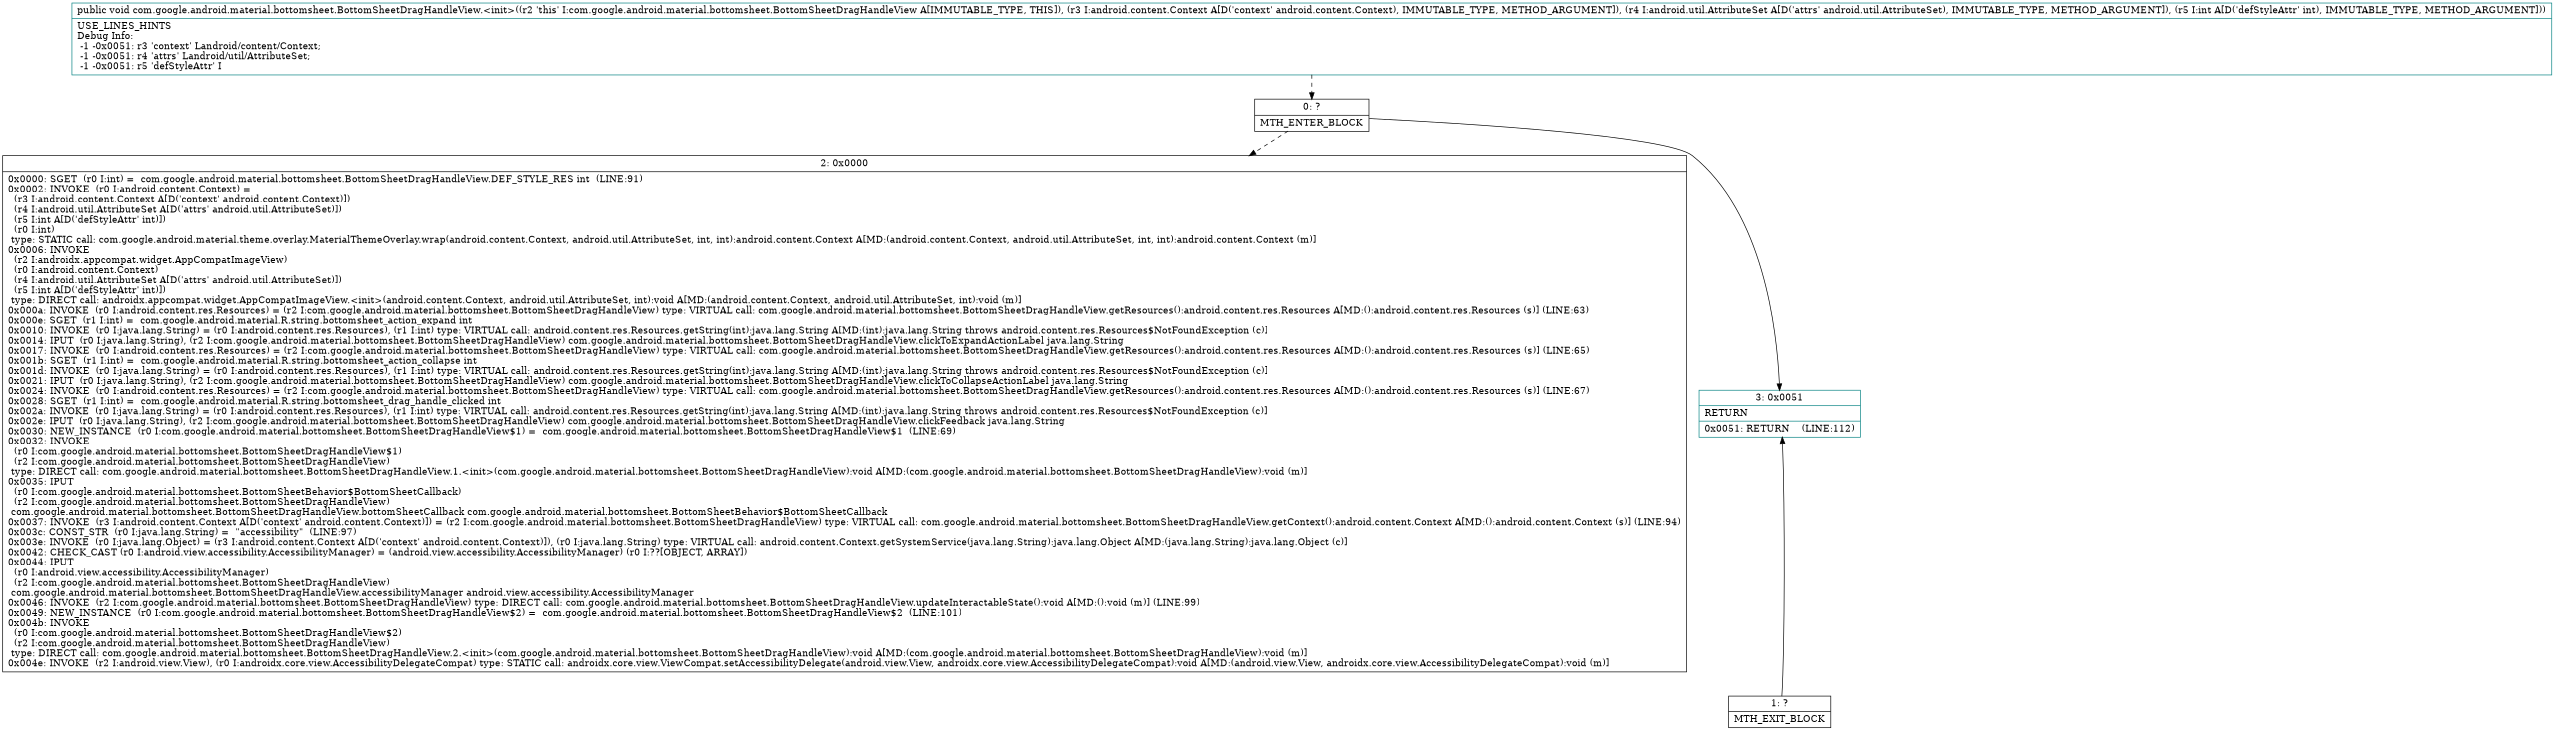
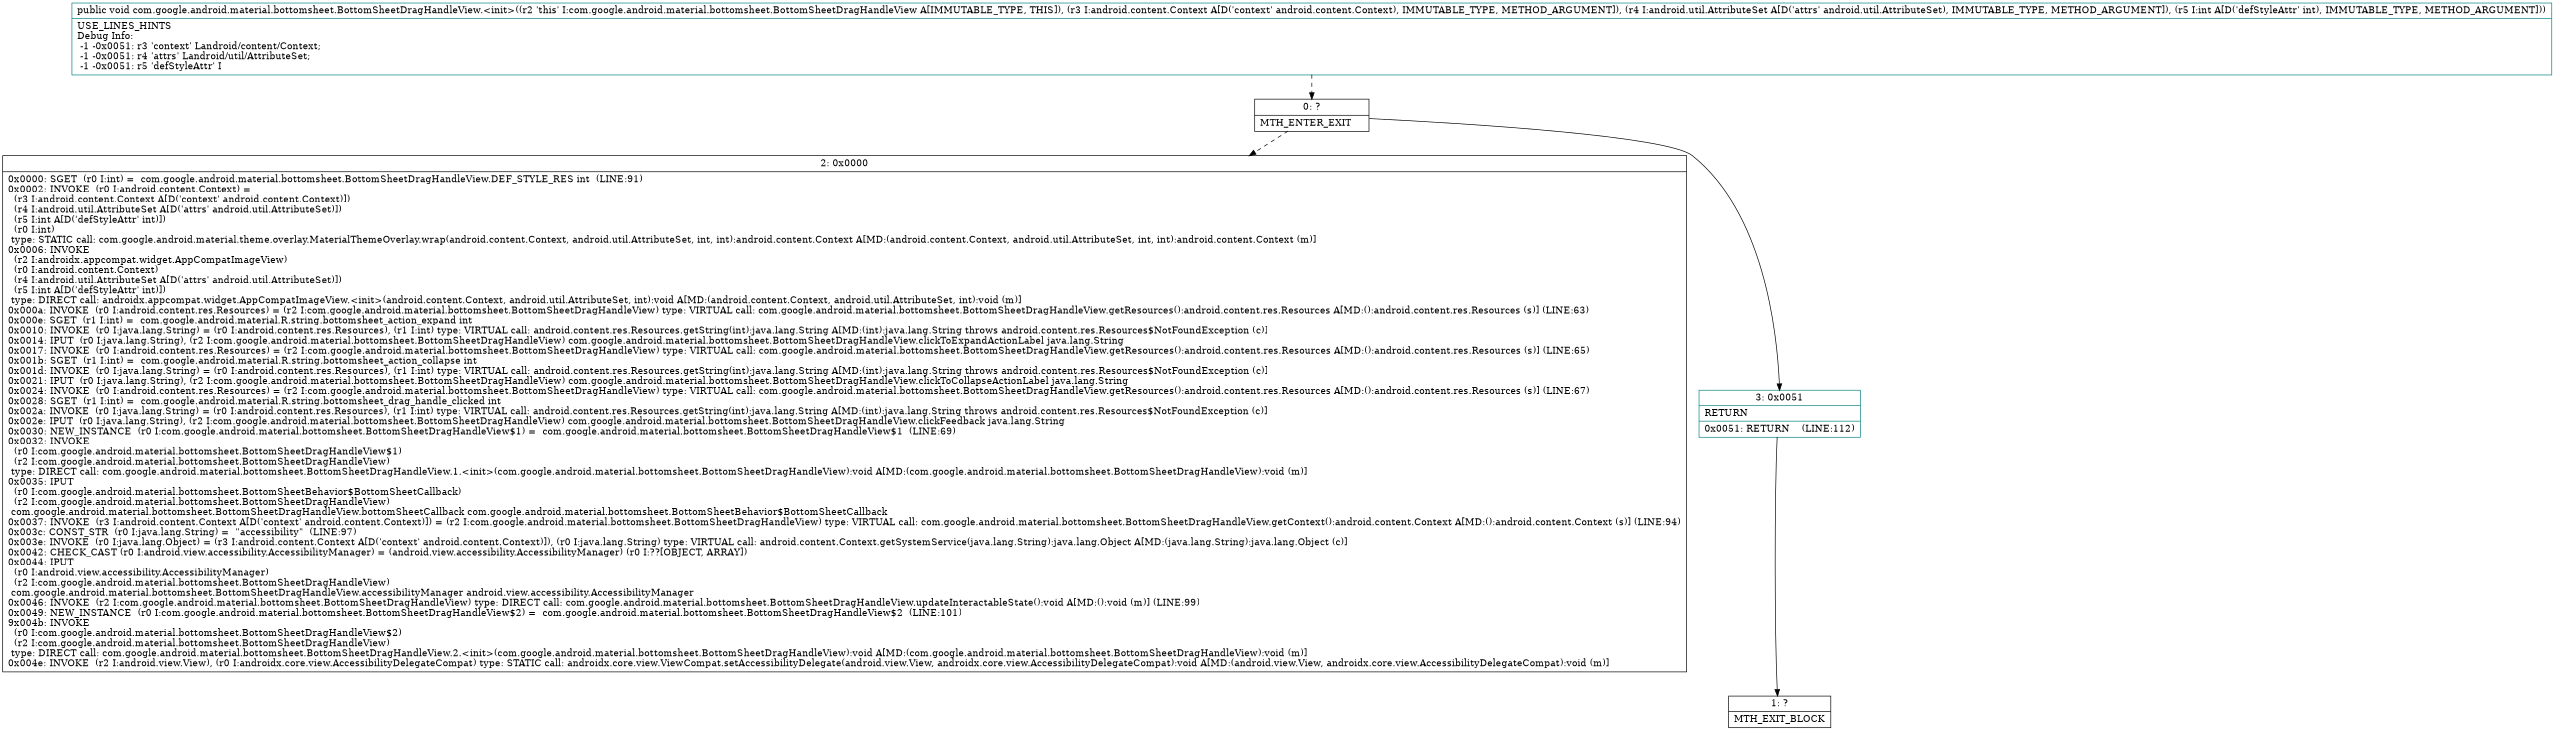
node "0: ?": text "MTH_ENTER_BLOCK" -> "MTH_ENTER_EXIT"
edge "1: ?" -> "3: 0x0051": reversed
node "2: 0x0000": text "0x004b: INVOKE" -> "9x004b: INVOKE"
